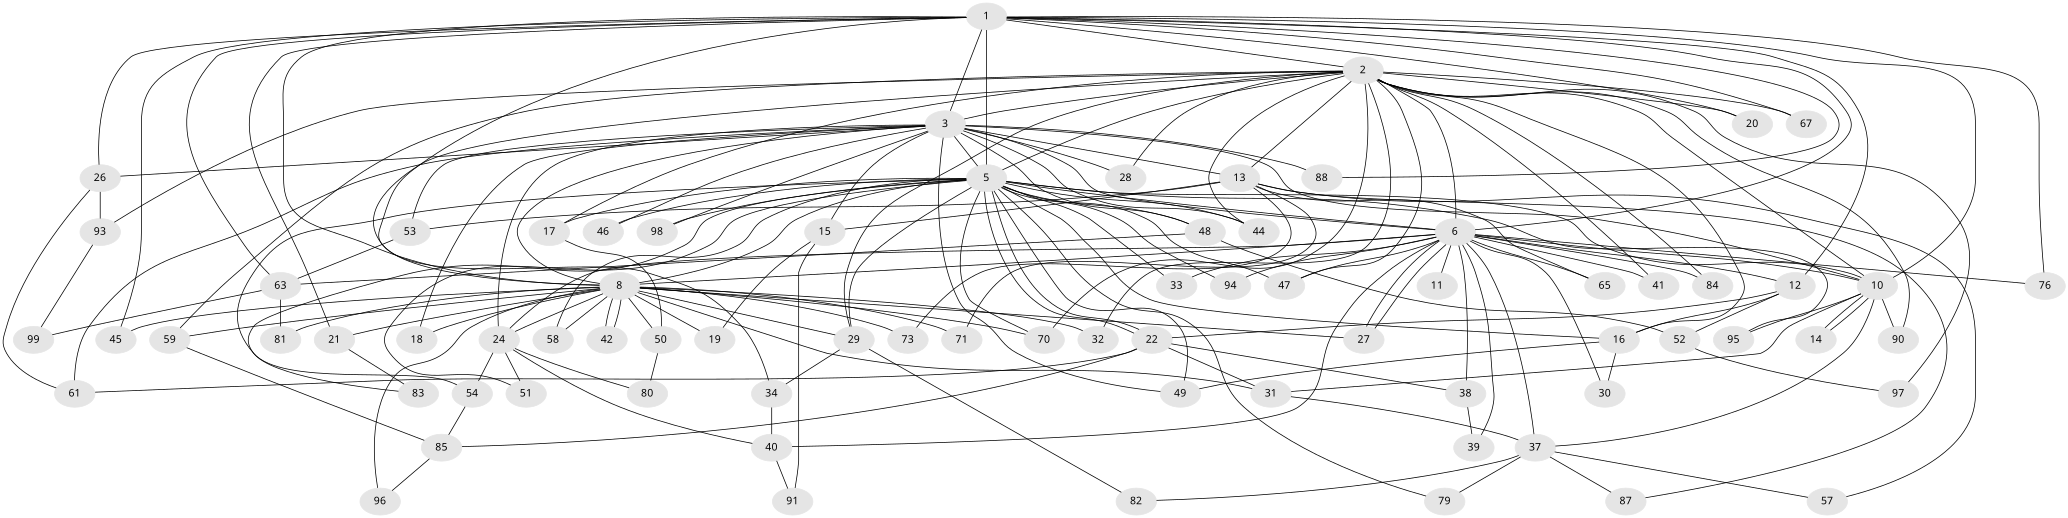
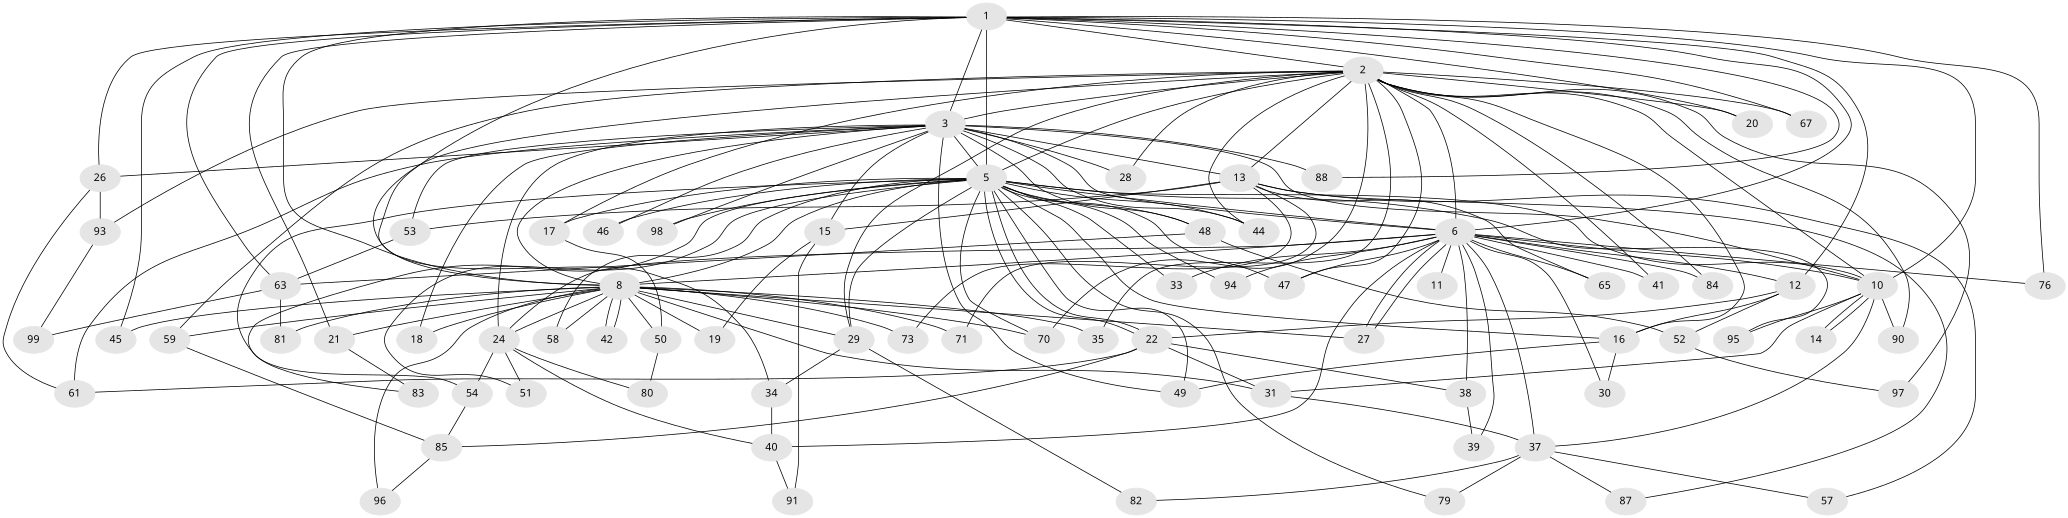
node "32": label "32" -> "35"
